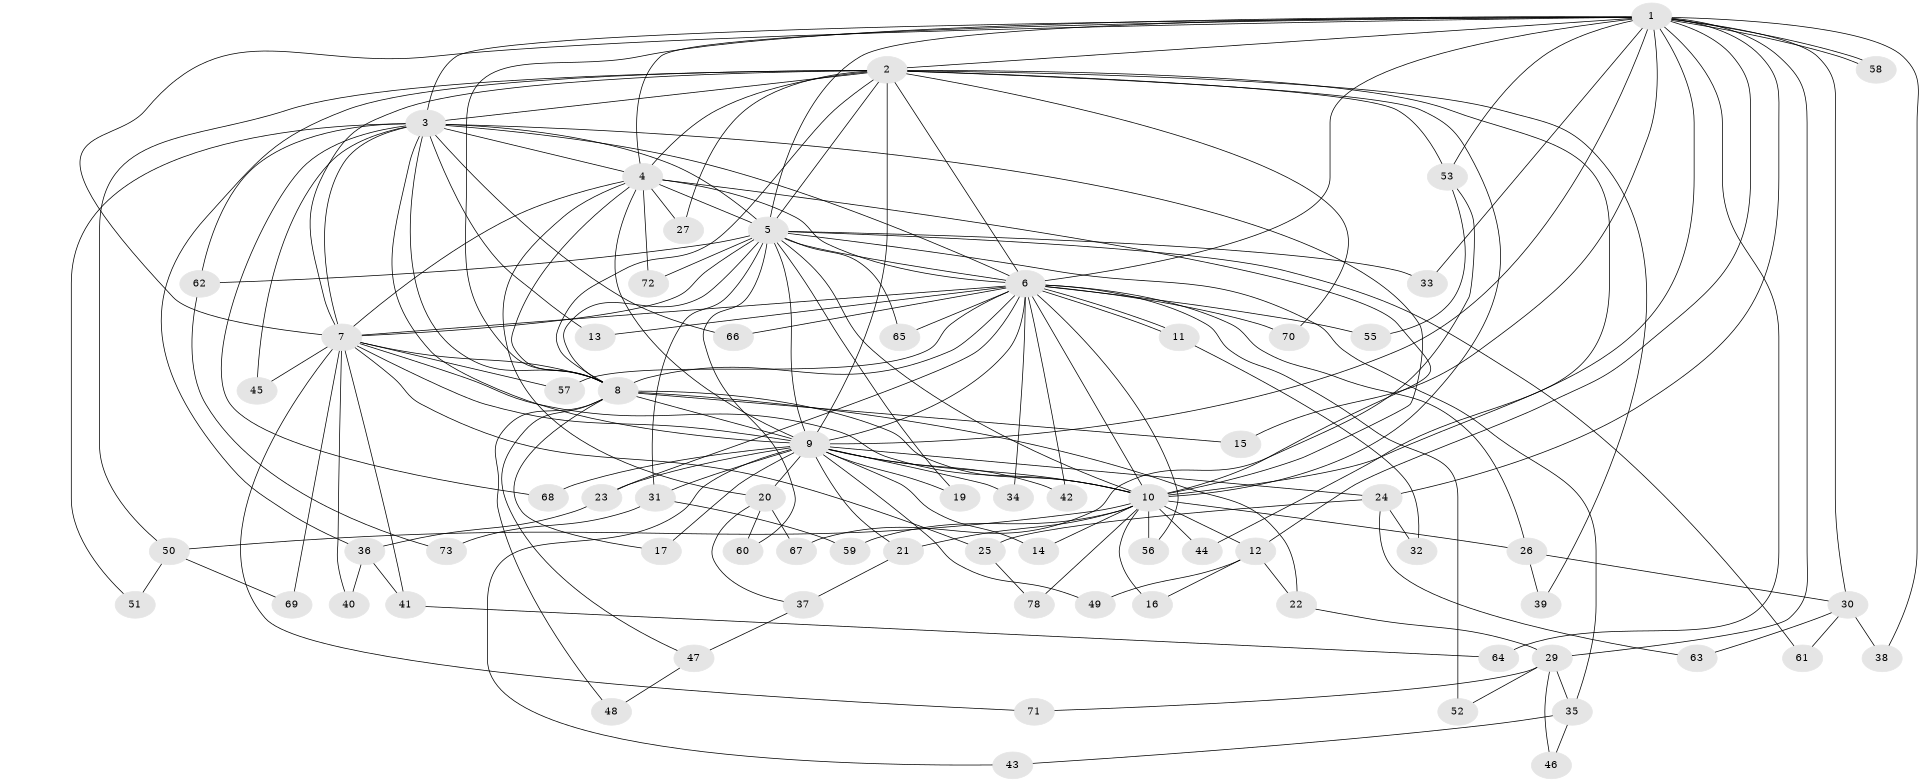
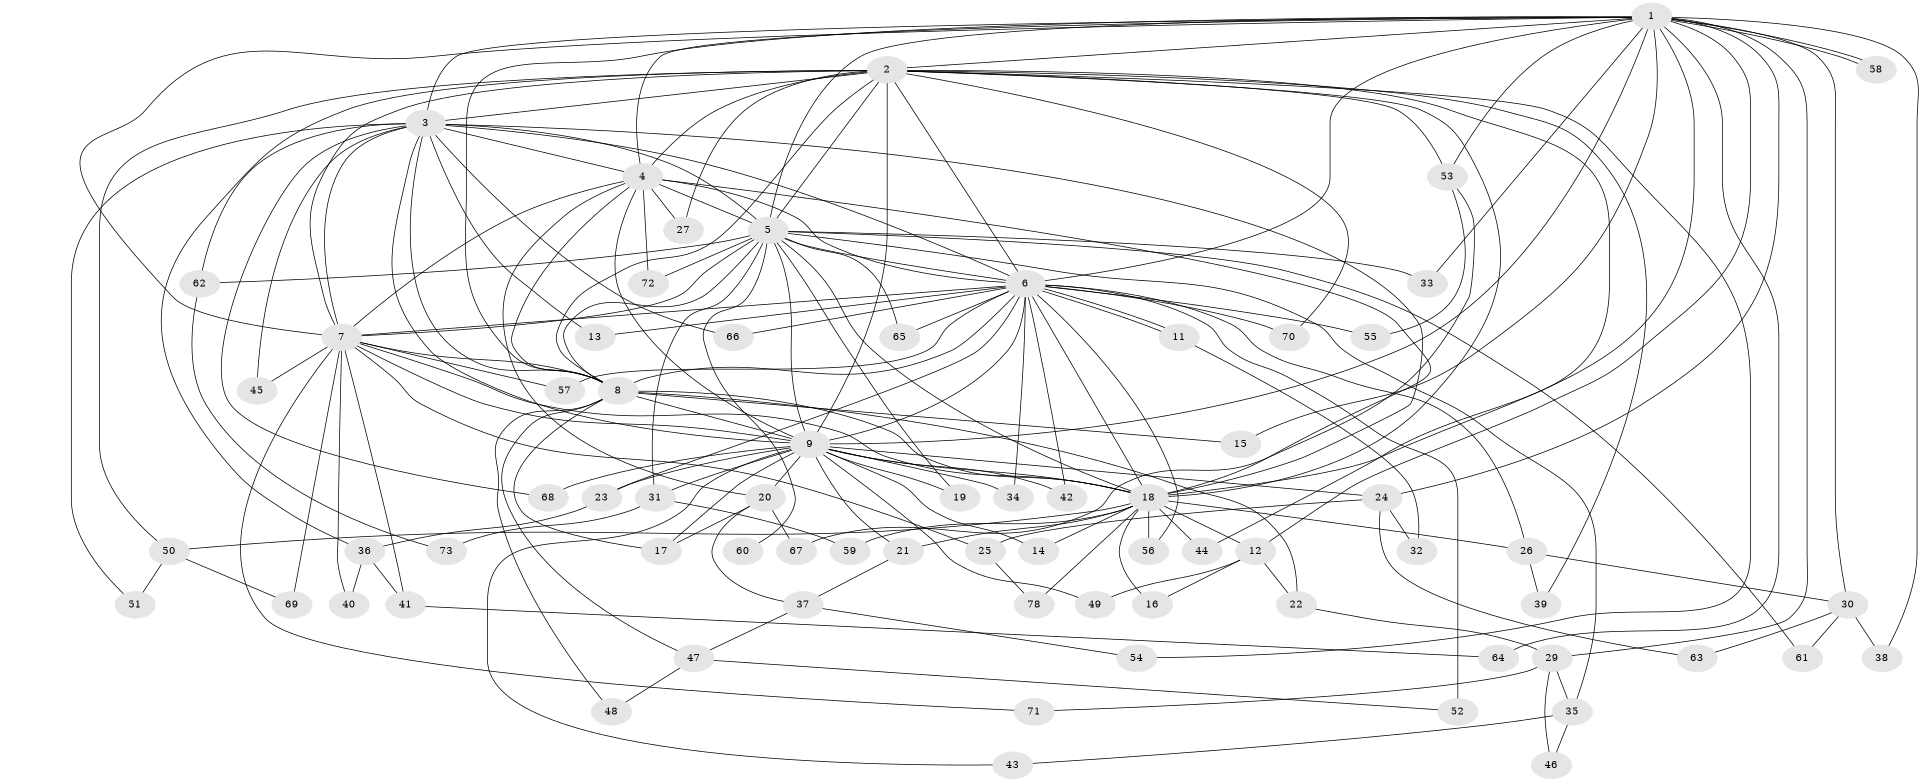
node "10": label "10" -> "18"
edge "20" -- "60": now "20" -- "17"
node "54": added
edge "29" -- "52": now "47" -- "52"
